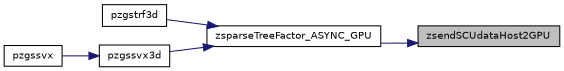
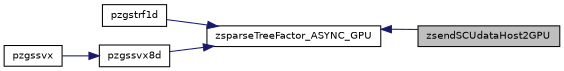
node "pzgstrf3d": label "pzgstrf3d" -> "pzgstrf1d"
edge "zsparseTreeFactor_ASYNC_GPU" -> "zsendSCUdataHost2GPU": reversed
node "pzgssvx3d": label "pzgssvx3d" -> "pzgssvx8d"
